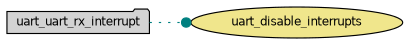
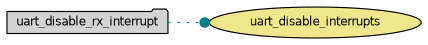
node "uart_uart_rx_interrupt": label "uart_uart_rx_interrupt" -> "uart_disable_rx_interrupt"
